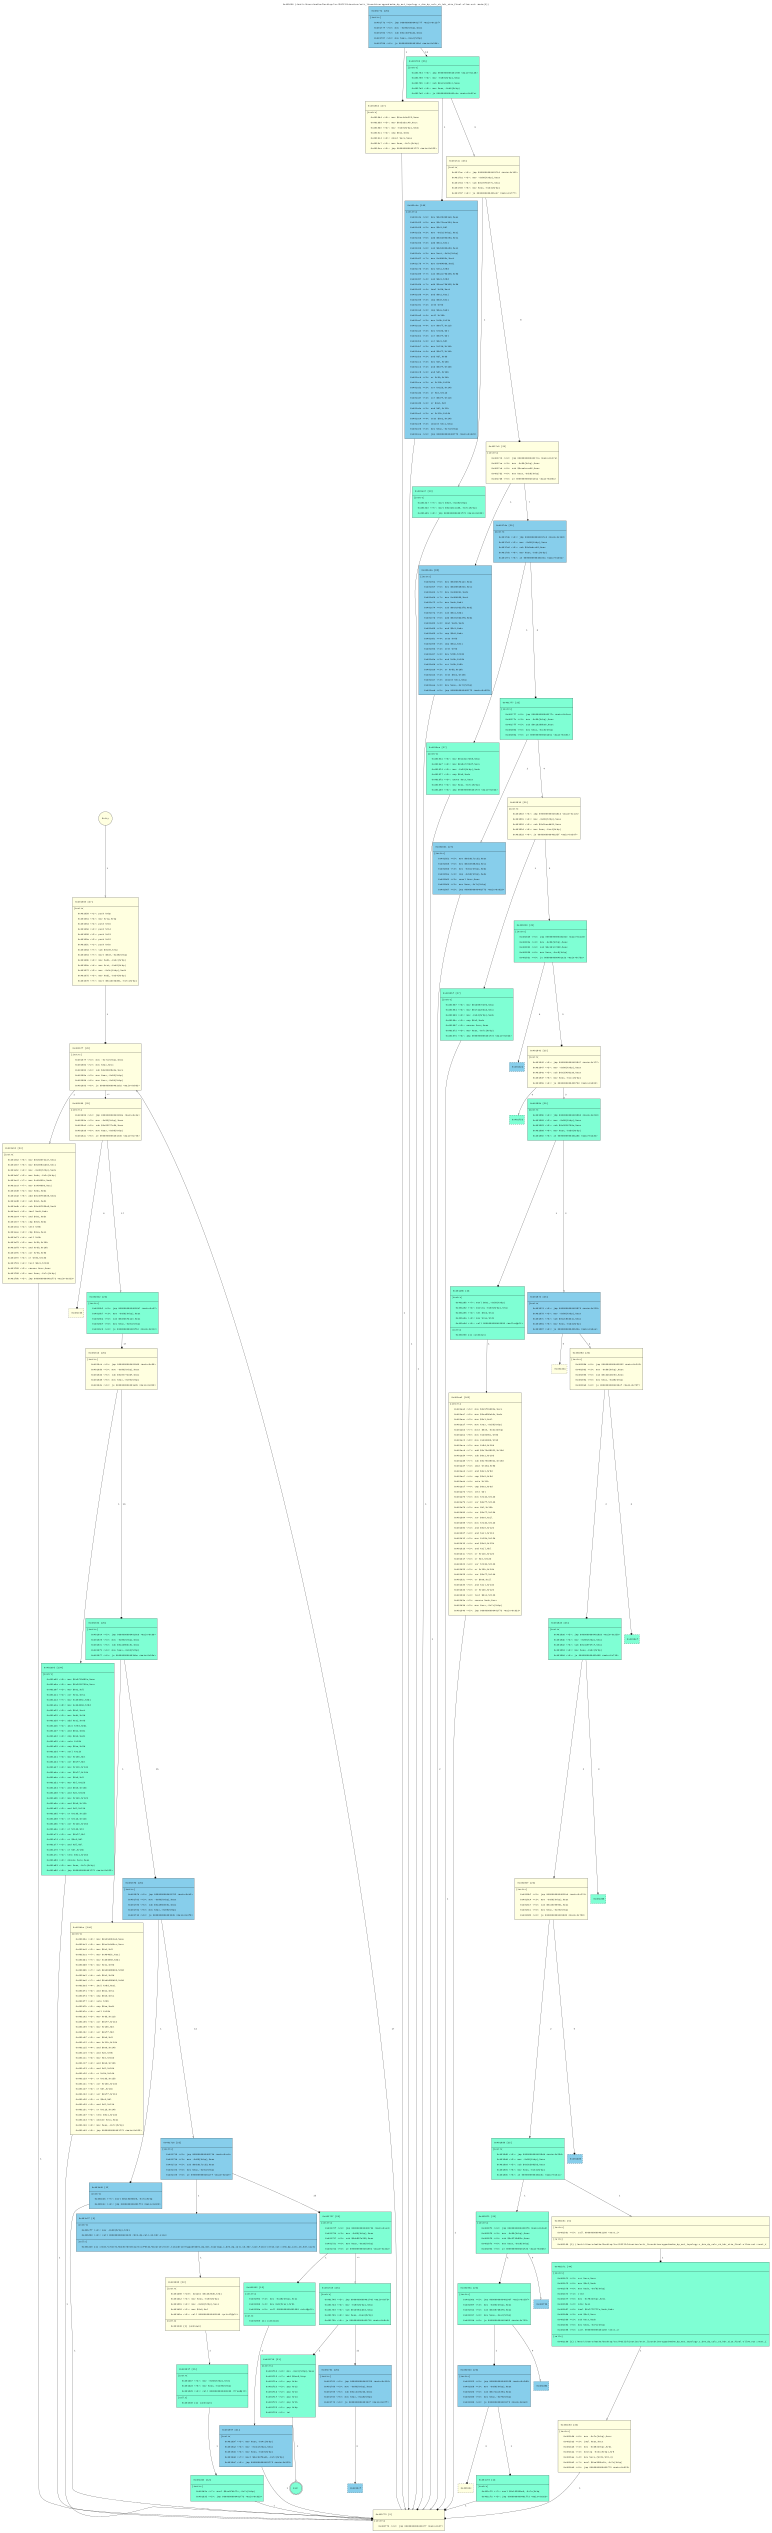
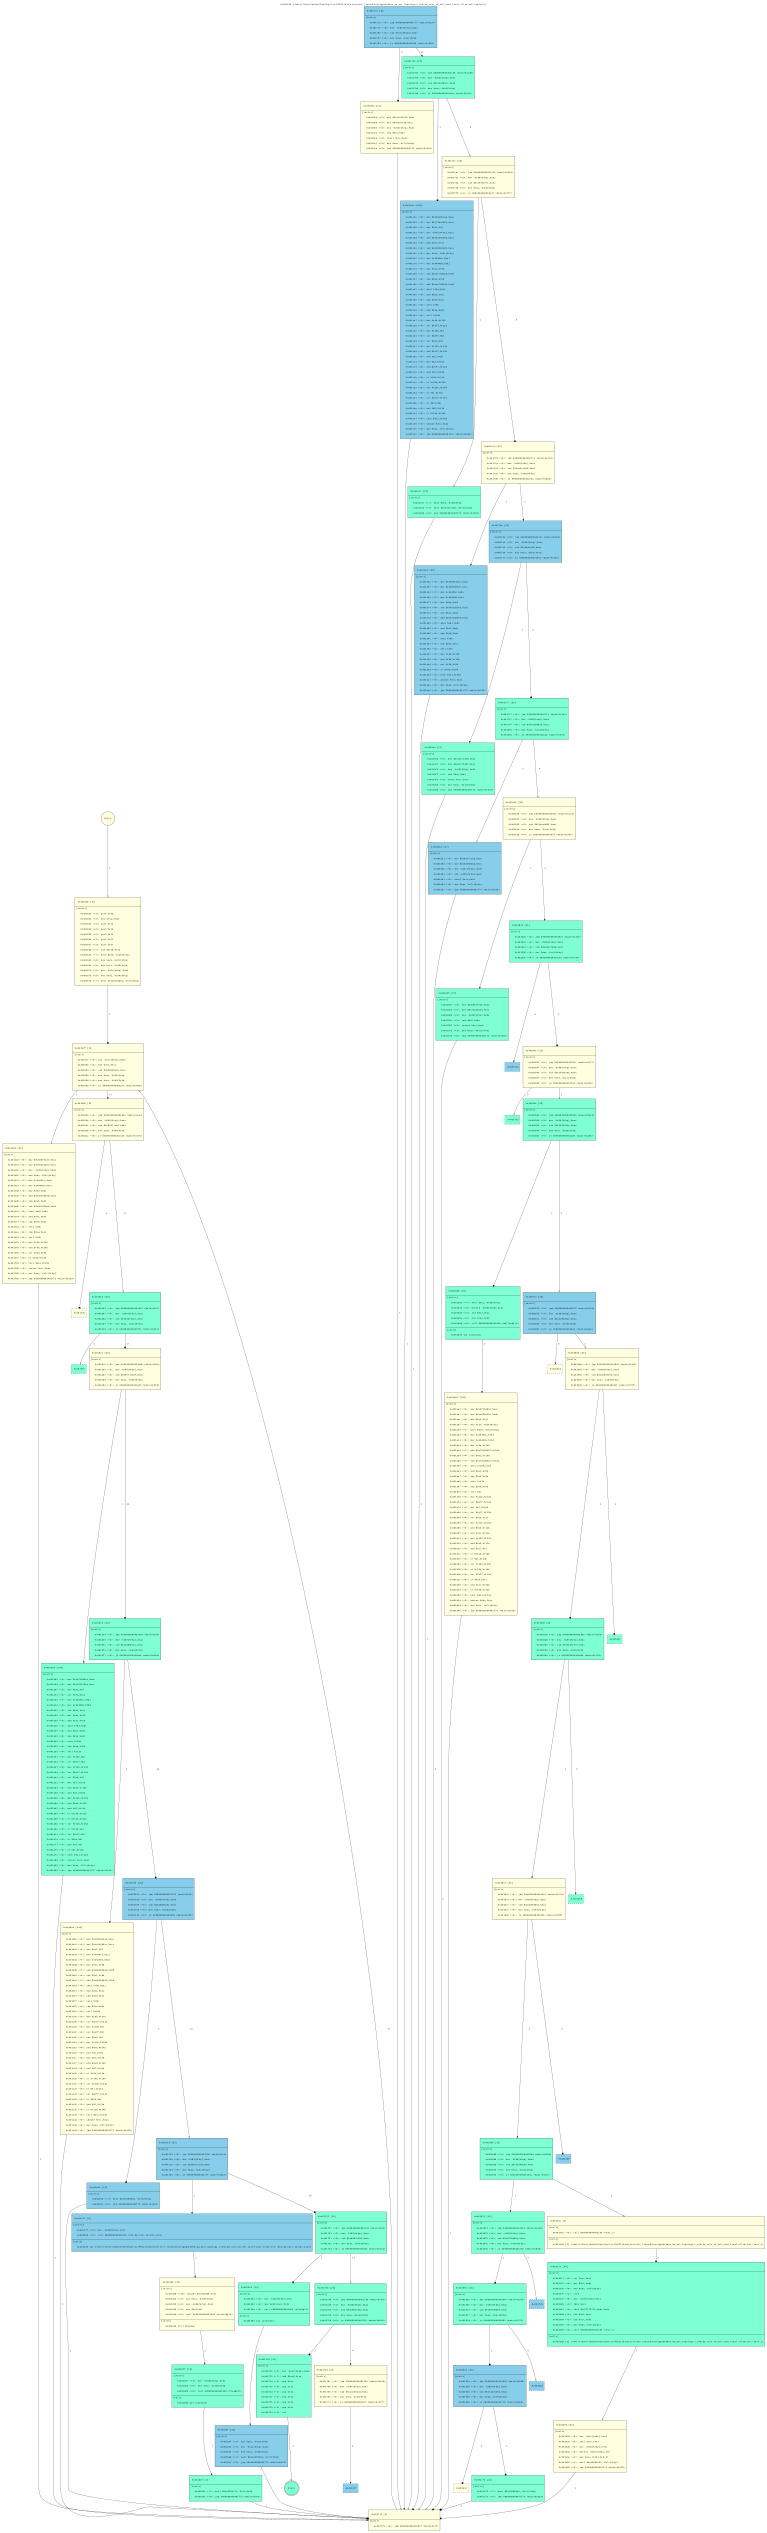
node "0x401f6c": added
node "0x401761 [25]": fillcolor skyblue -> lightyellow
node "Exit": label "Exit" -> "Users"
